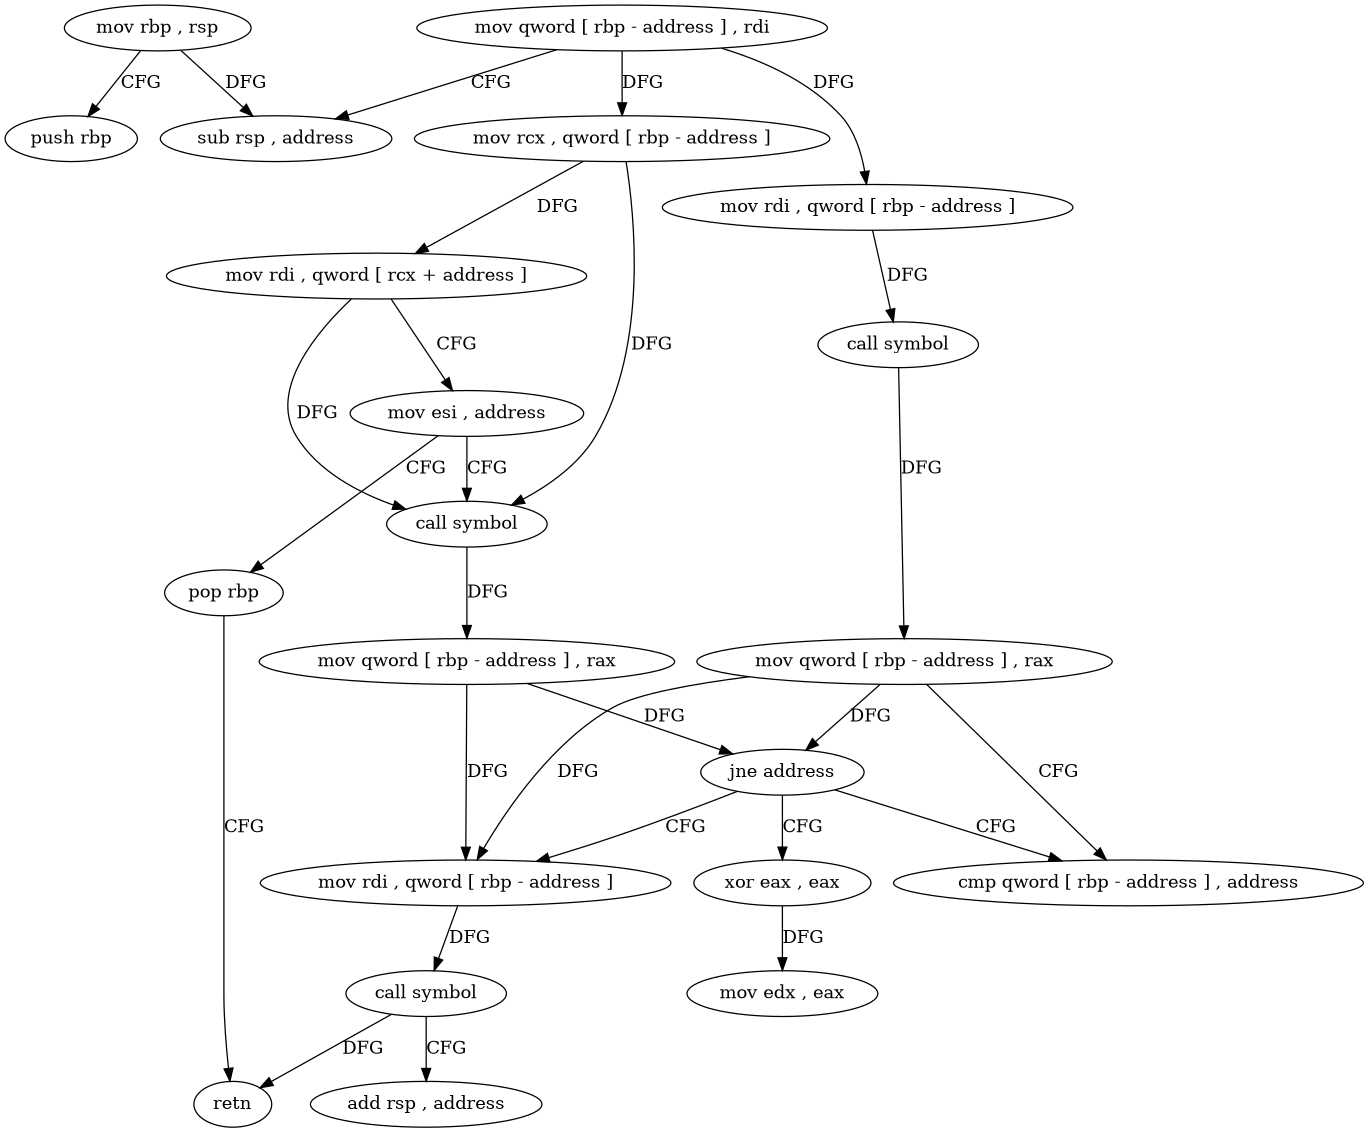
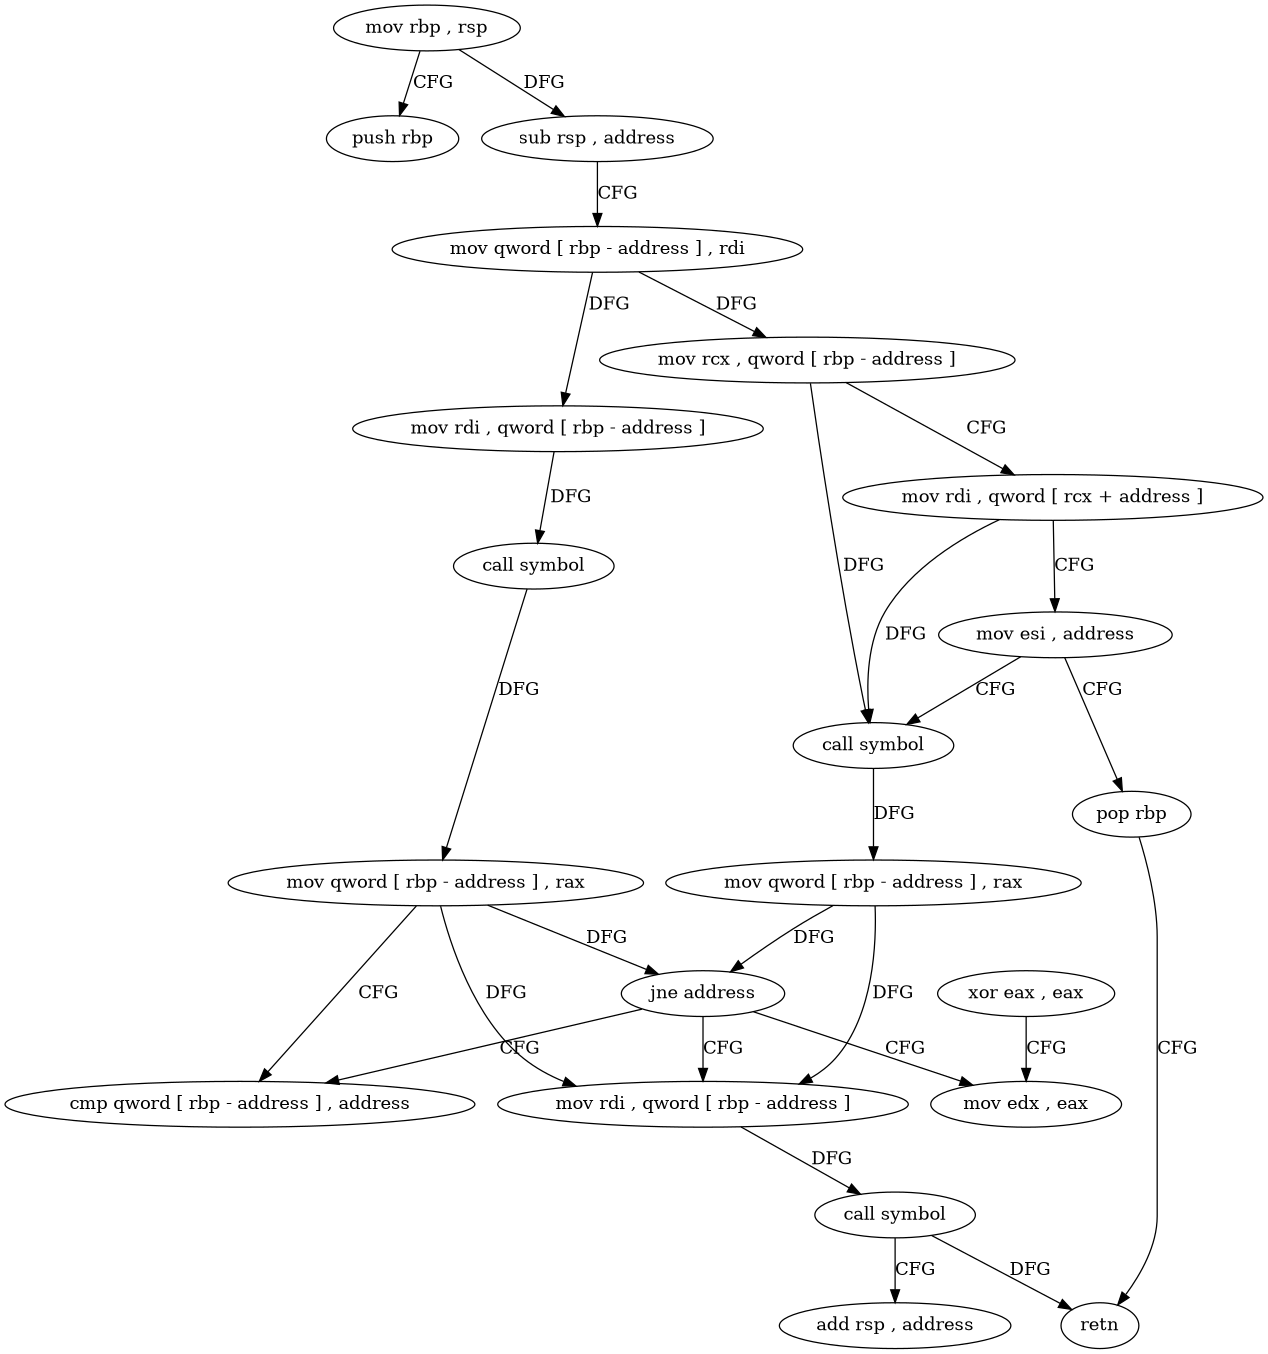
edge "mov qword [ rbp - address ] , rdi" -> "sub rsp , address": reversed
edge "mov rcx , qword [ rbp - address ]" -> "mov rdi , qword [ rcx + address ]": label "DFG" -> "CFG"
edge "jne address" -> "xor eax , eax": now "jne address" -> "mov edx , eax"
edge "xor eax , eax" -> "mov edx , eax": label "DFG" -> "CFG"
